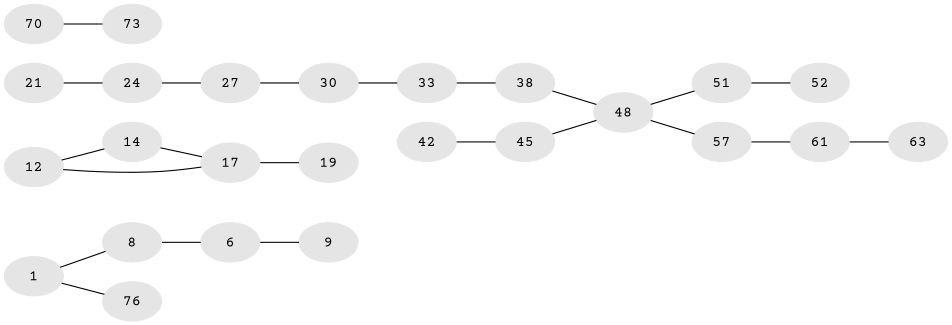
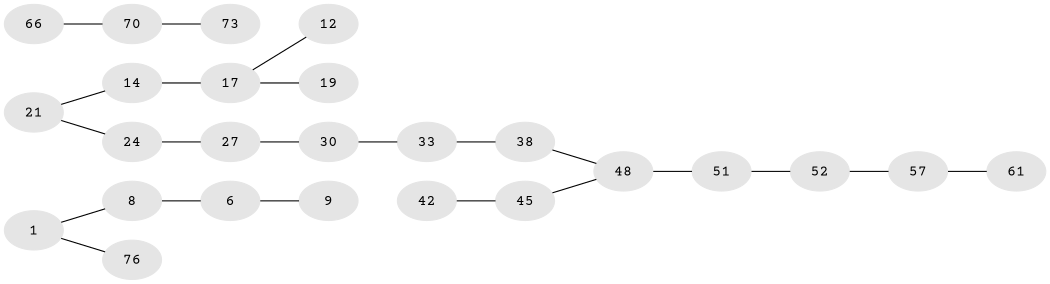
node "66": added
edge "48" -- "57": now "52" -- "57"
node "63": removed
edge "14" -- "12": now "14" -- "21"
